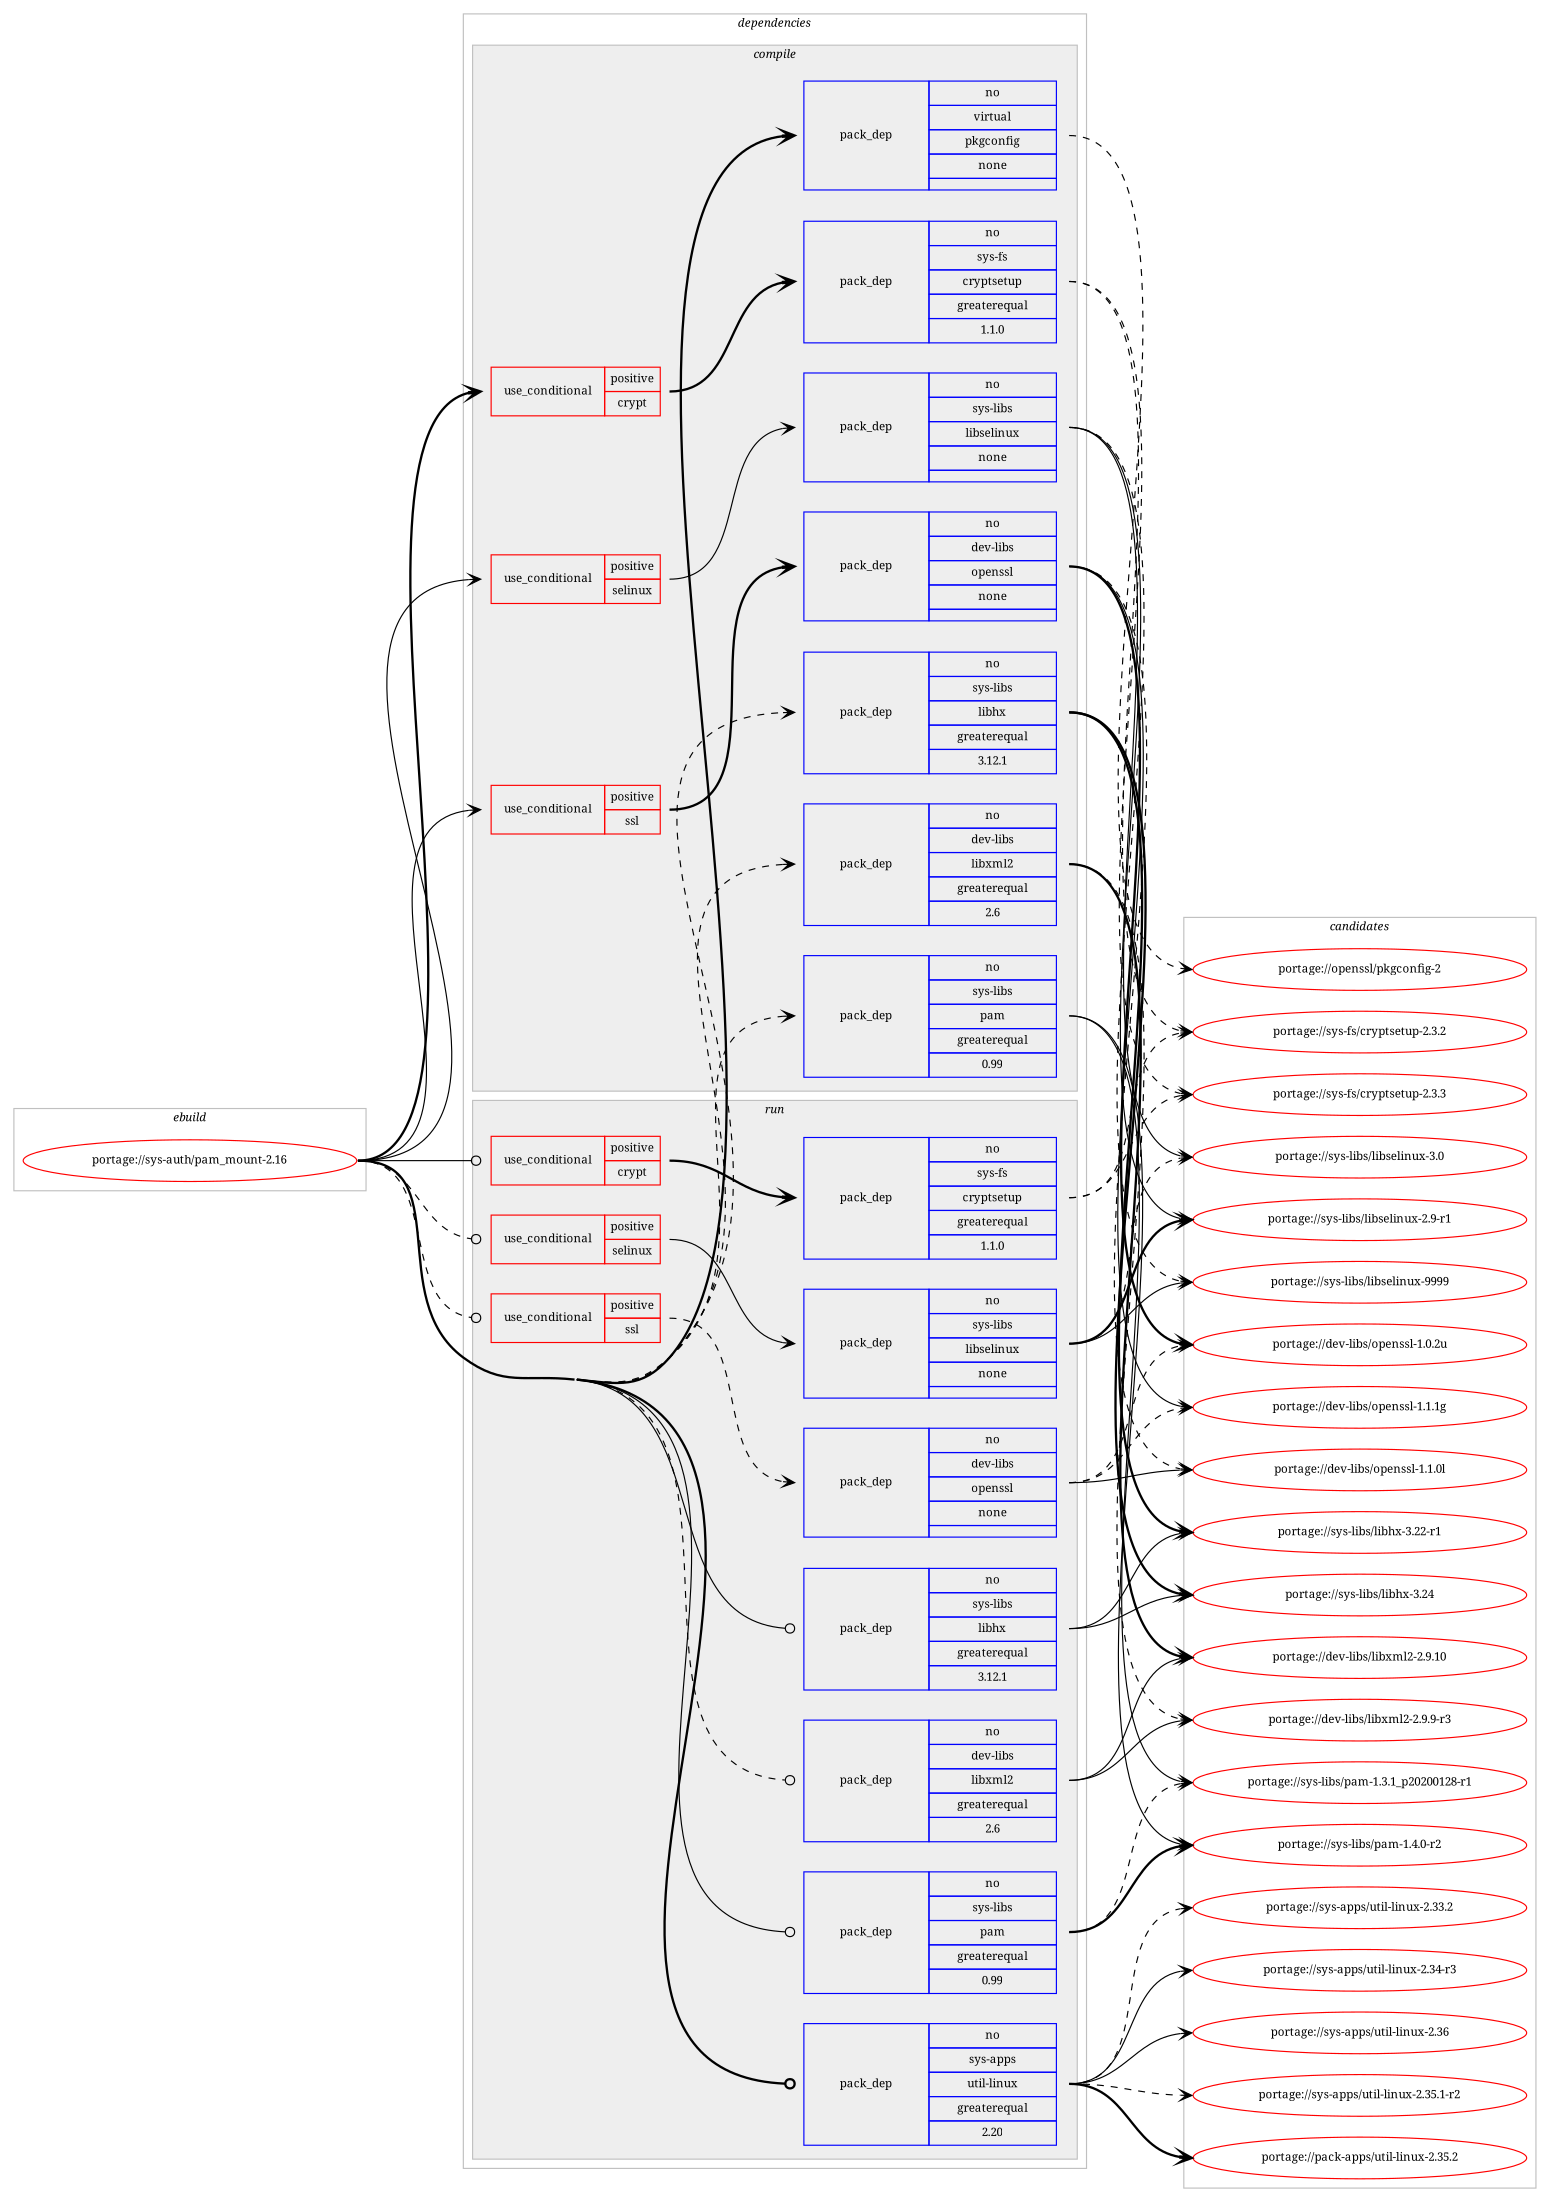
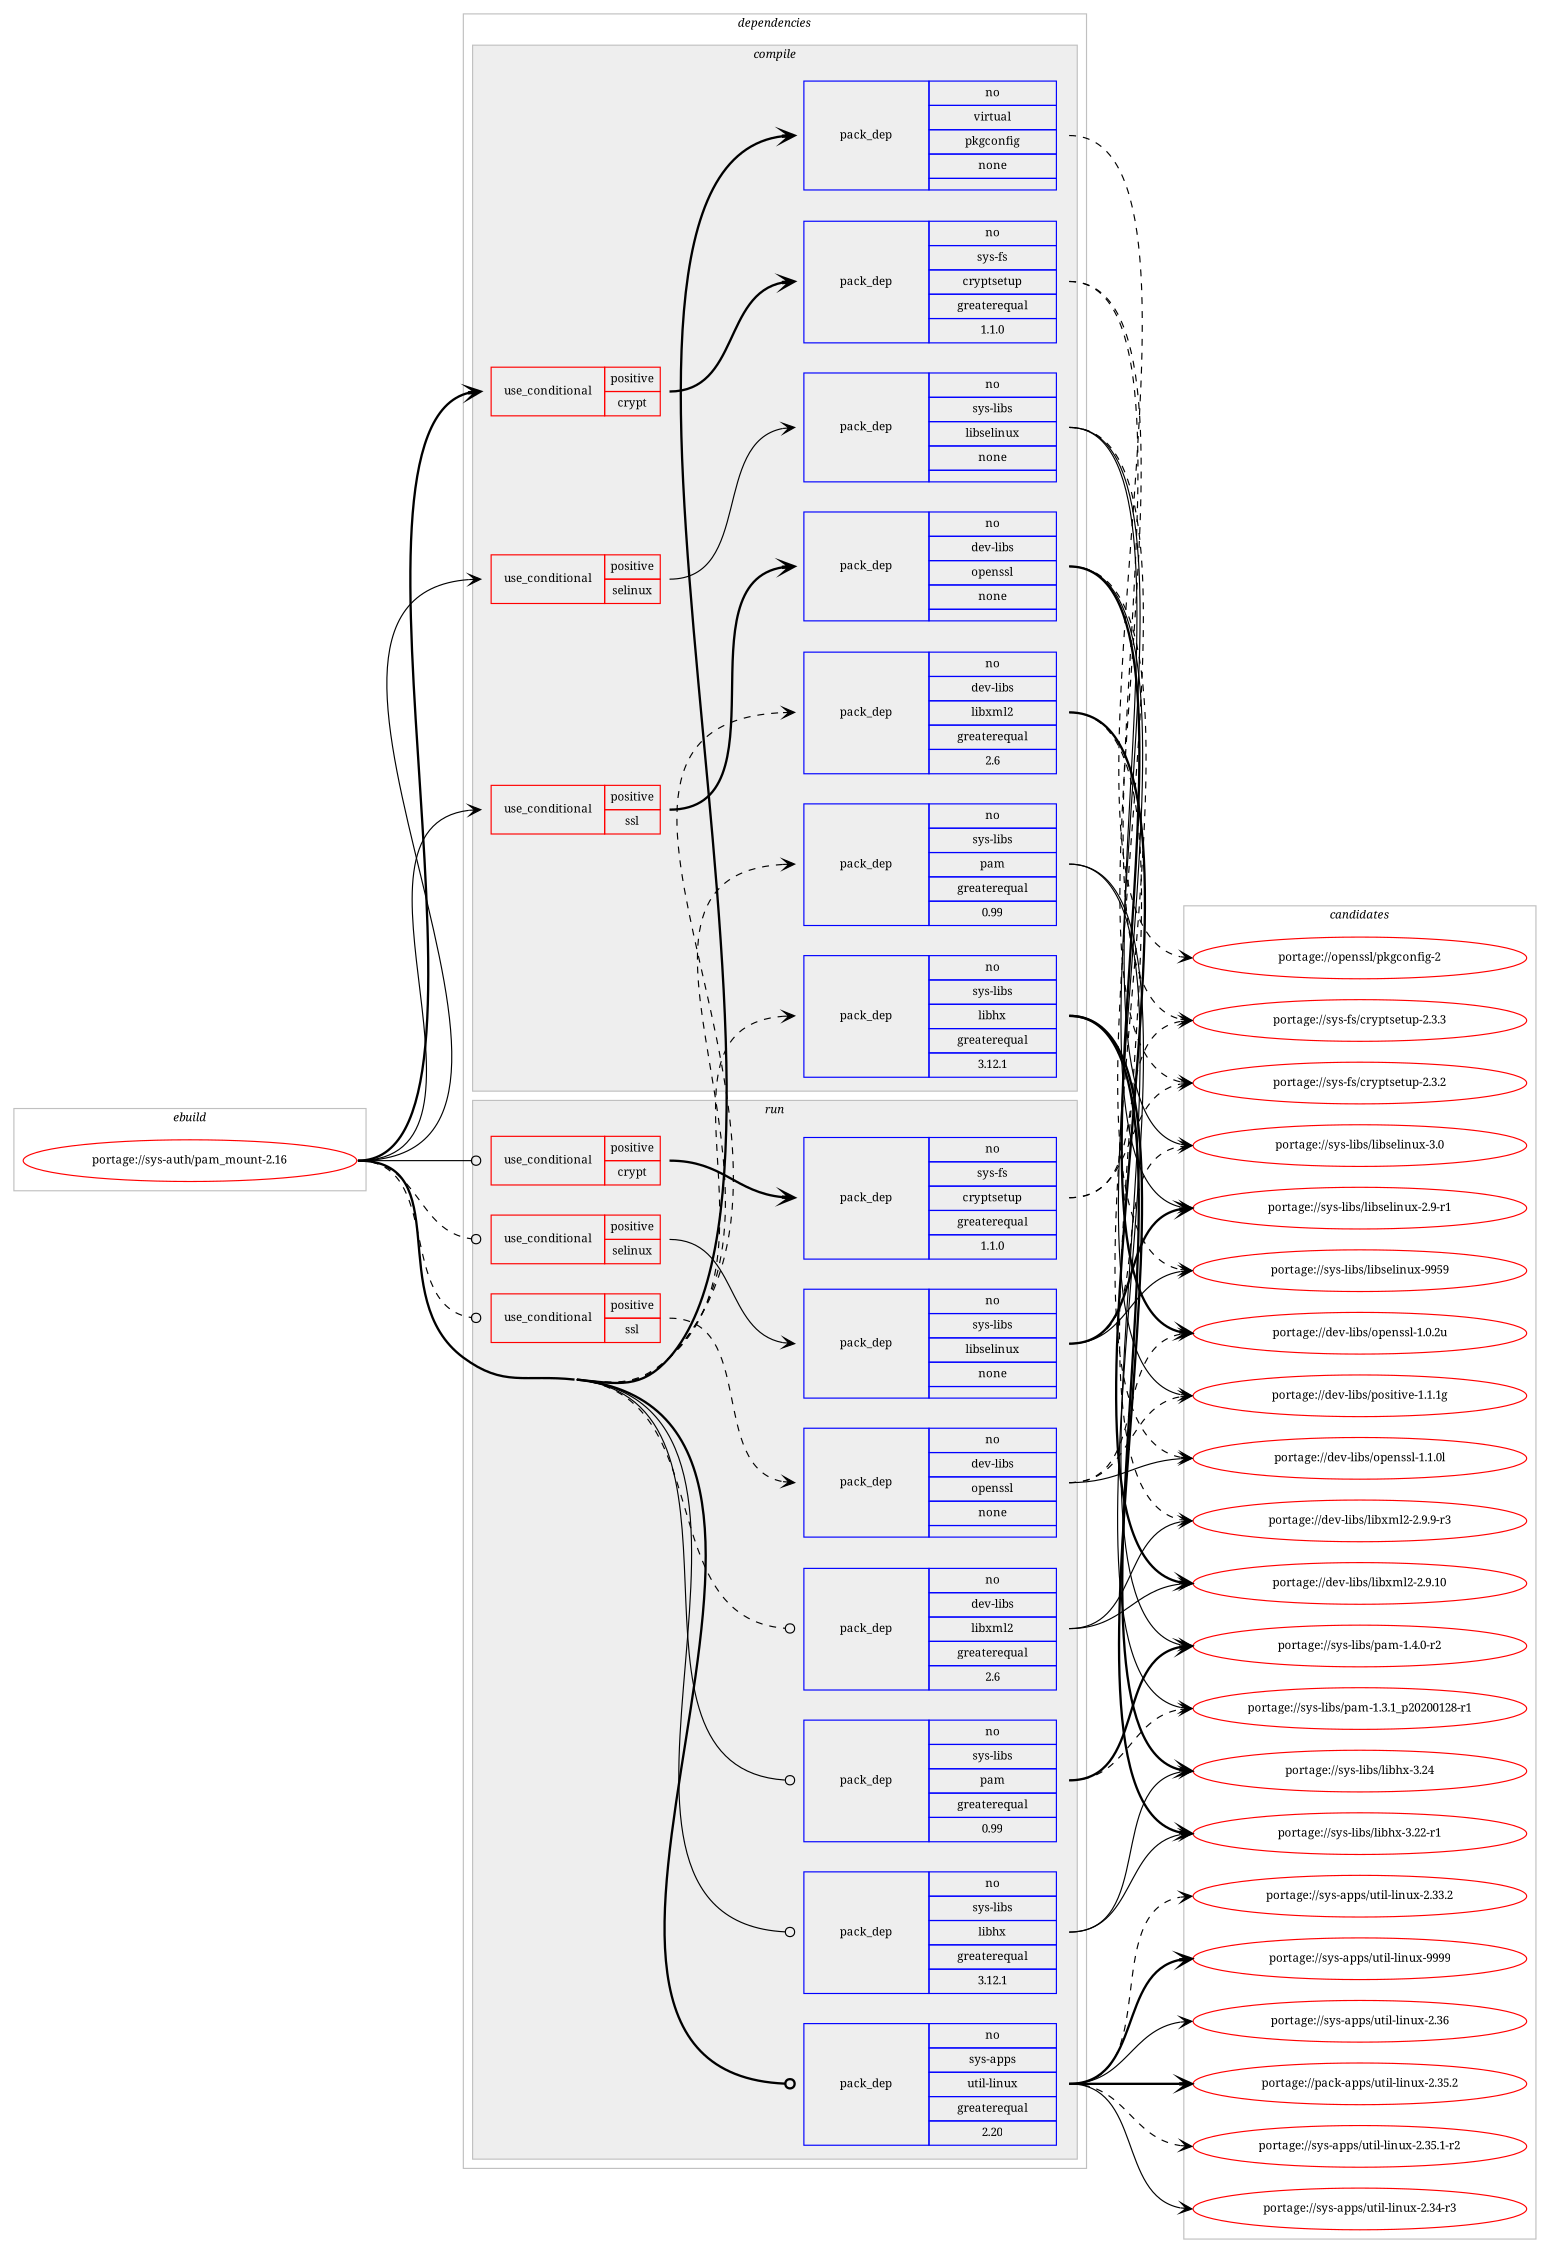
node "portage://sys-libs/libselinux-9999": label "portage://sys-libs/libselinux-9999" -> "portage://sys-libs/libselinux-9959"
node "portage://dev-libs/openssl-1.1.1g": label "portage://dev-libs/openssl-1.1.1g" -> "portage://dev-libs/positive-1.1.1g"
node "portage://sys-apps/util-linux-9999": added
